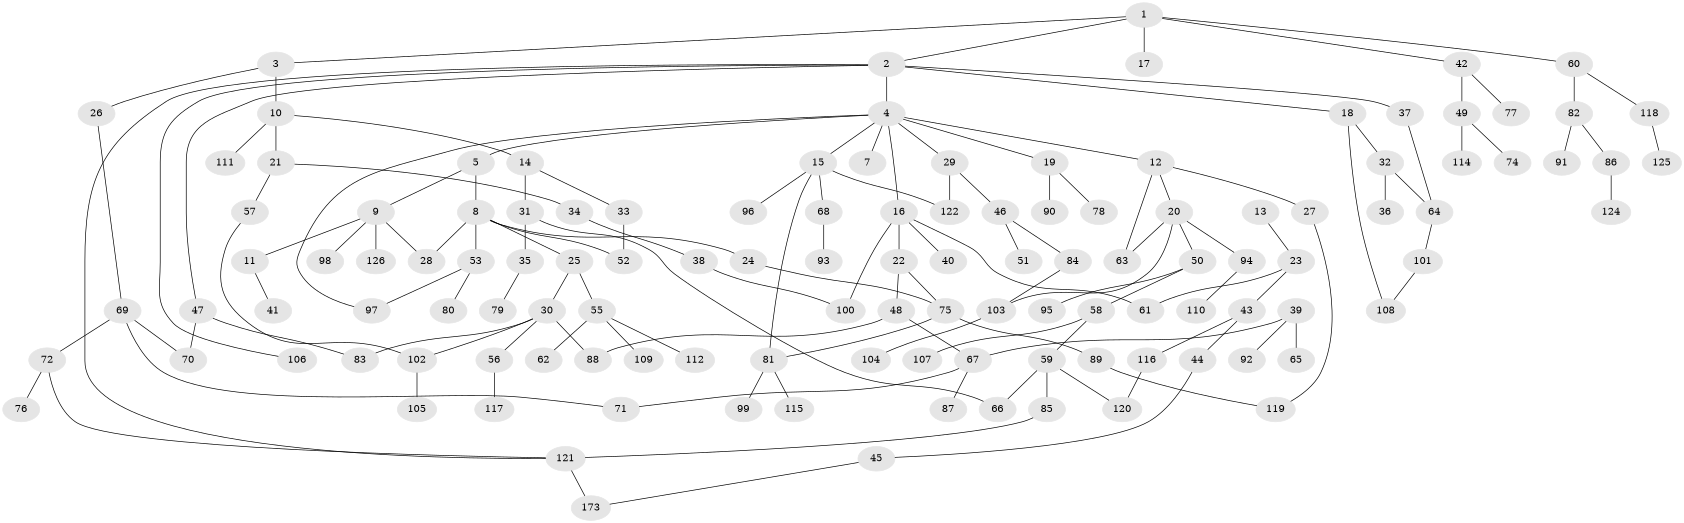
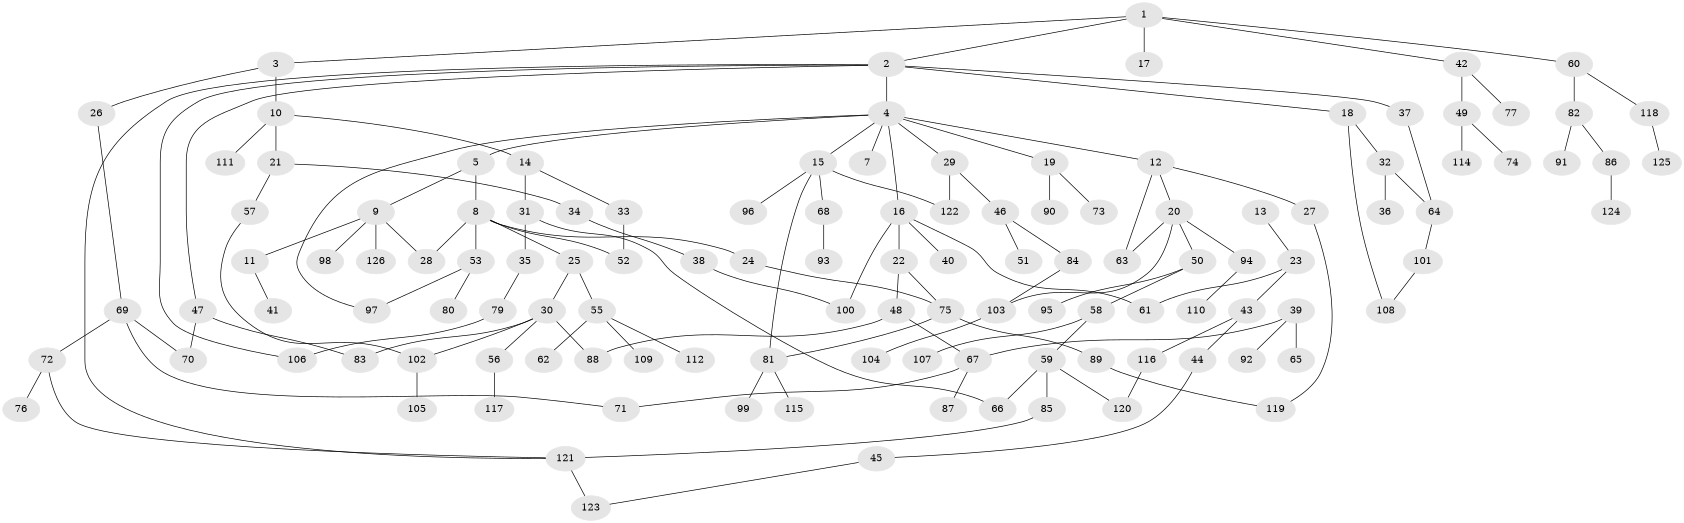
node "78": label "78" -> "73"
edge "79" -- "106": added
node "173": label "173" -> "123"
